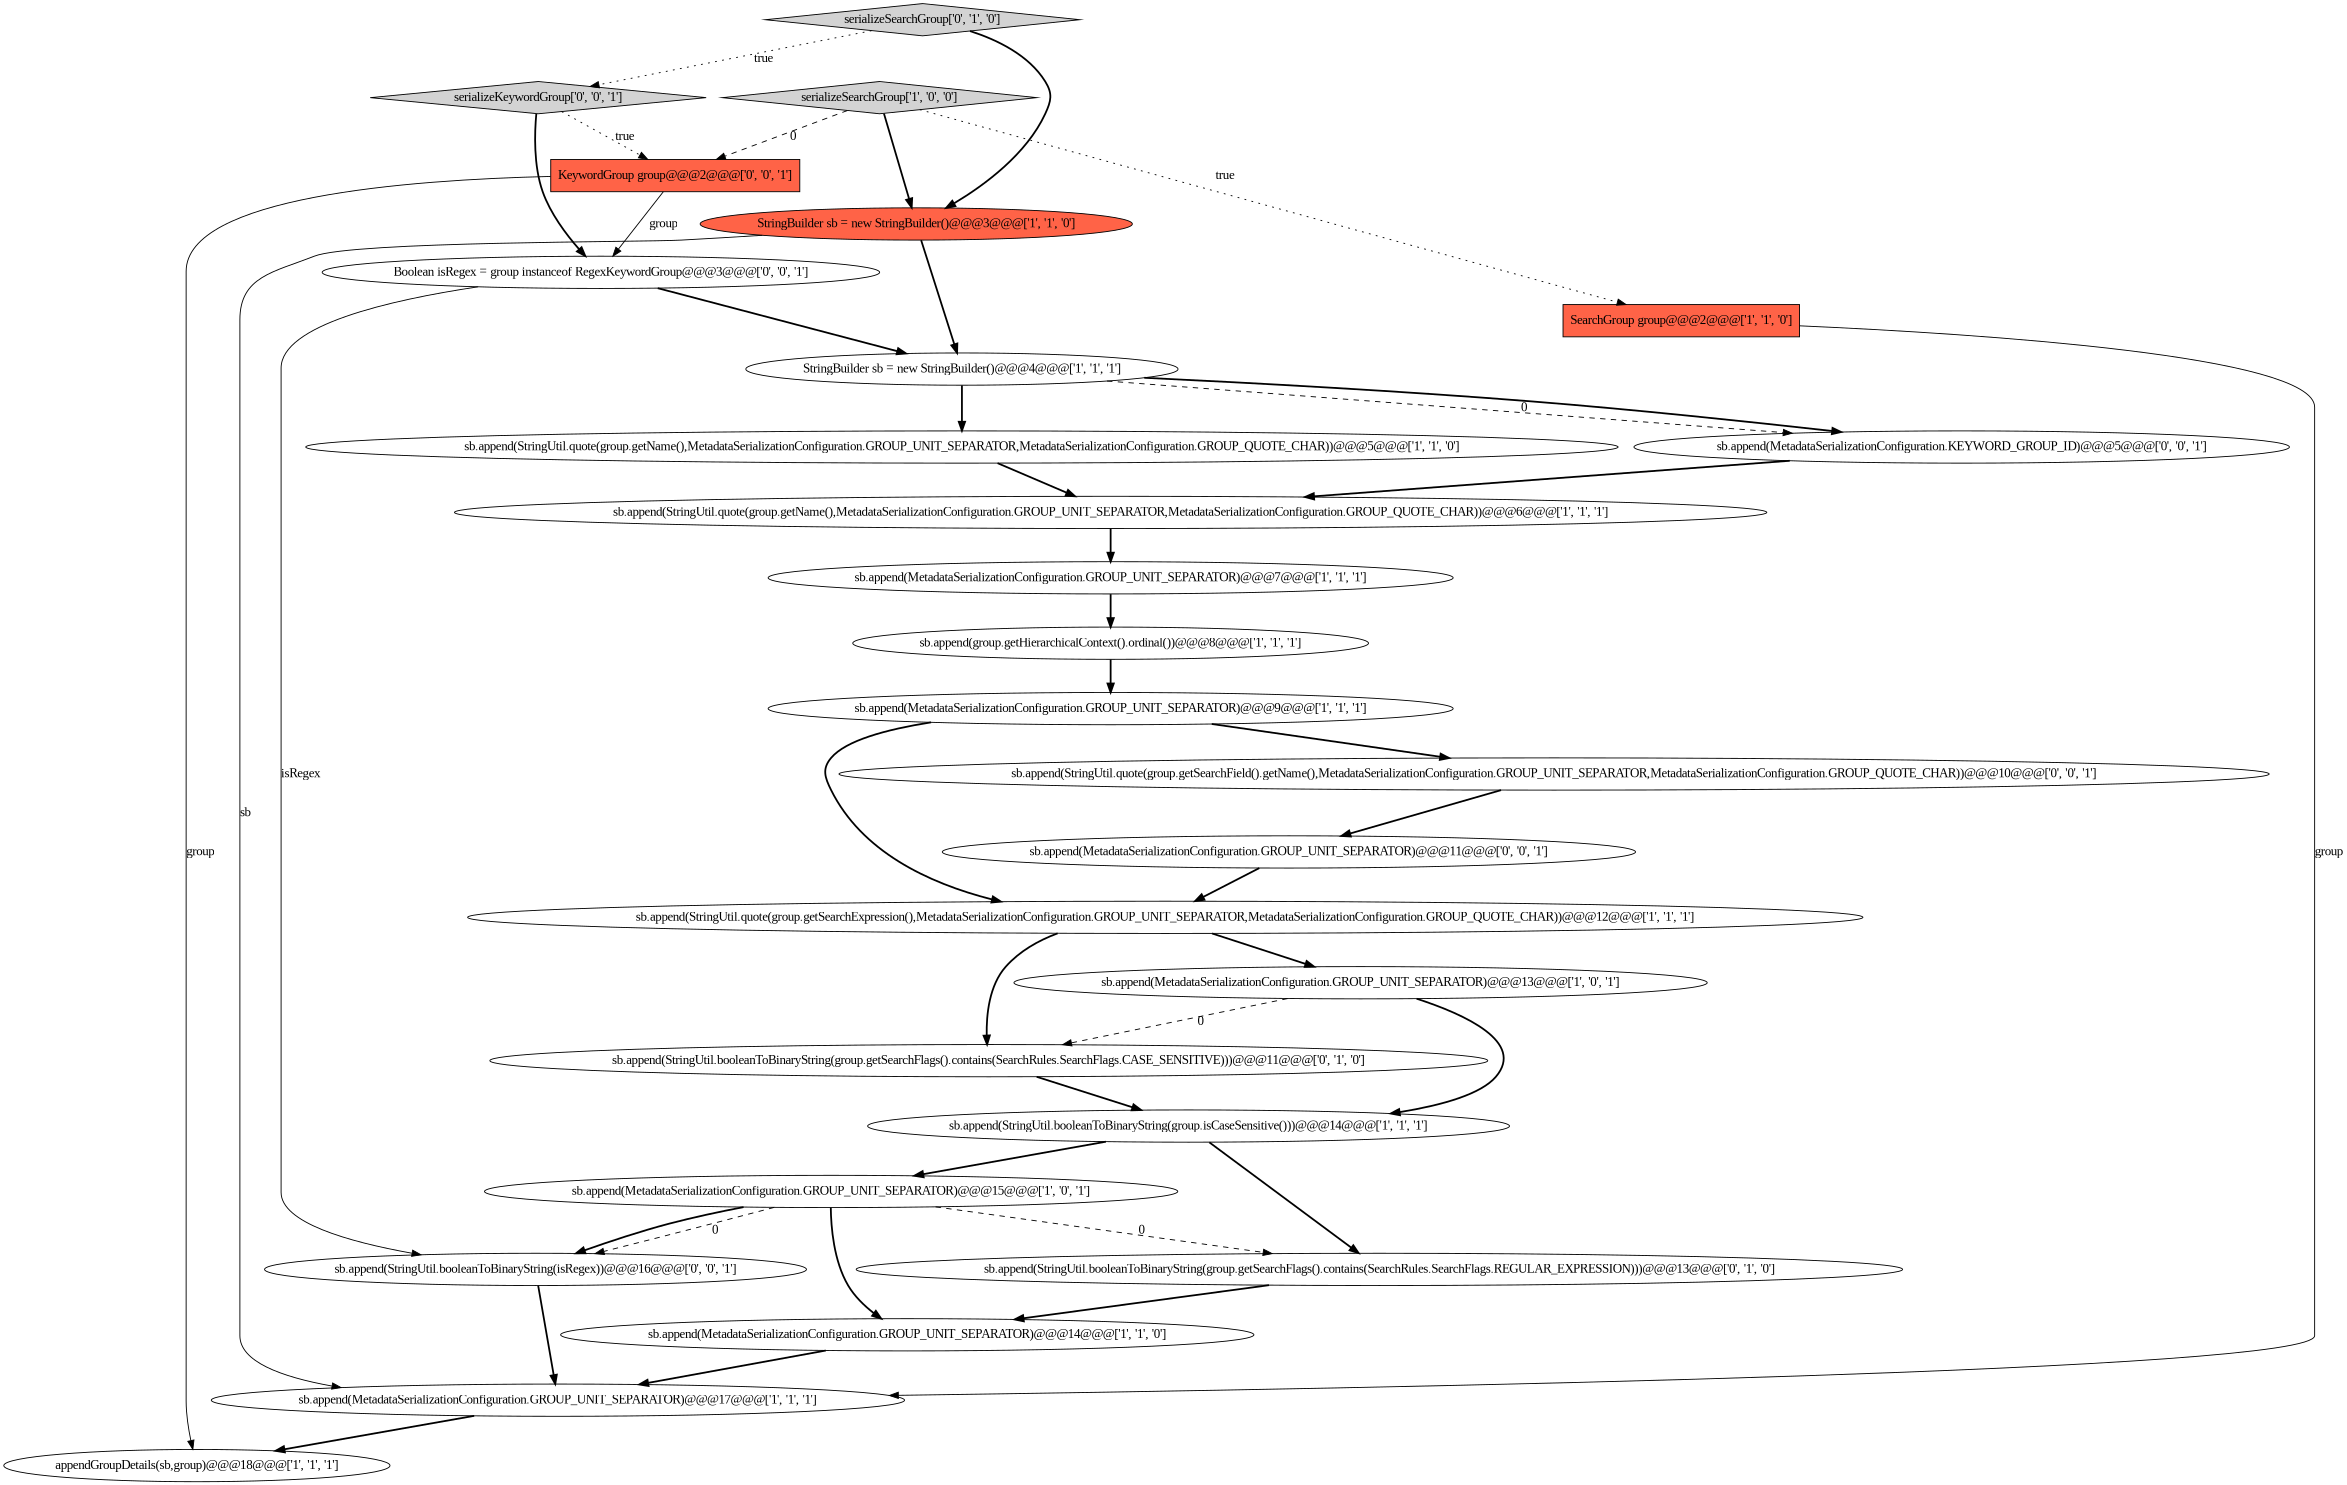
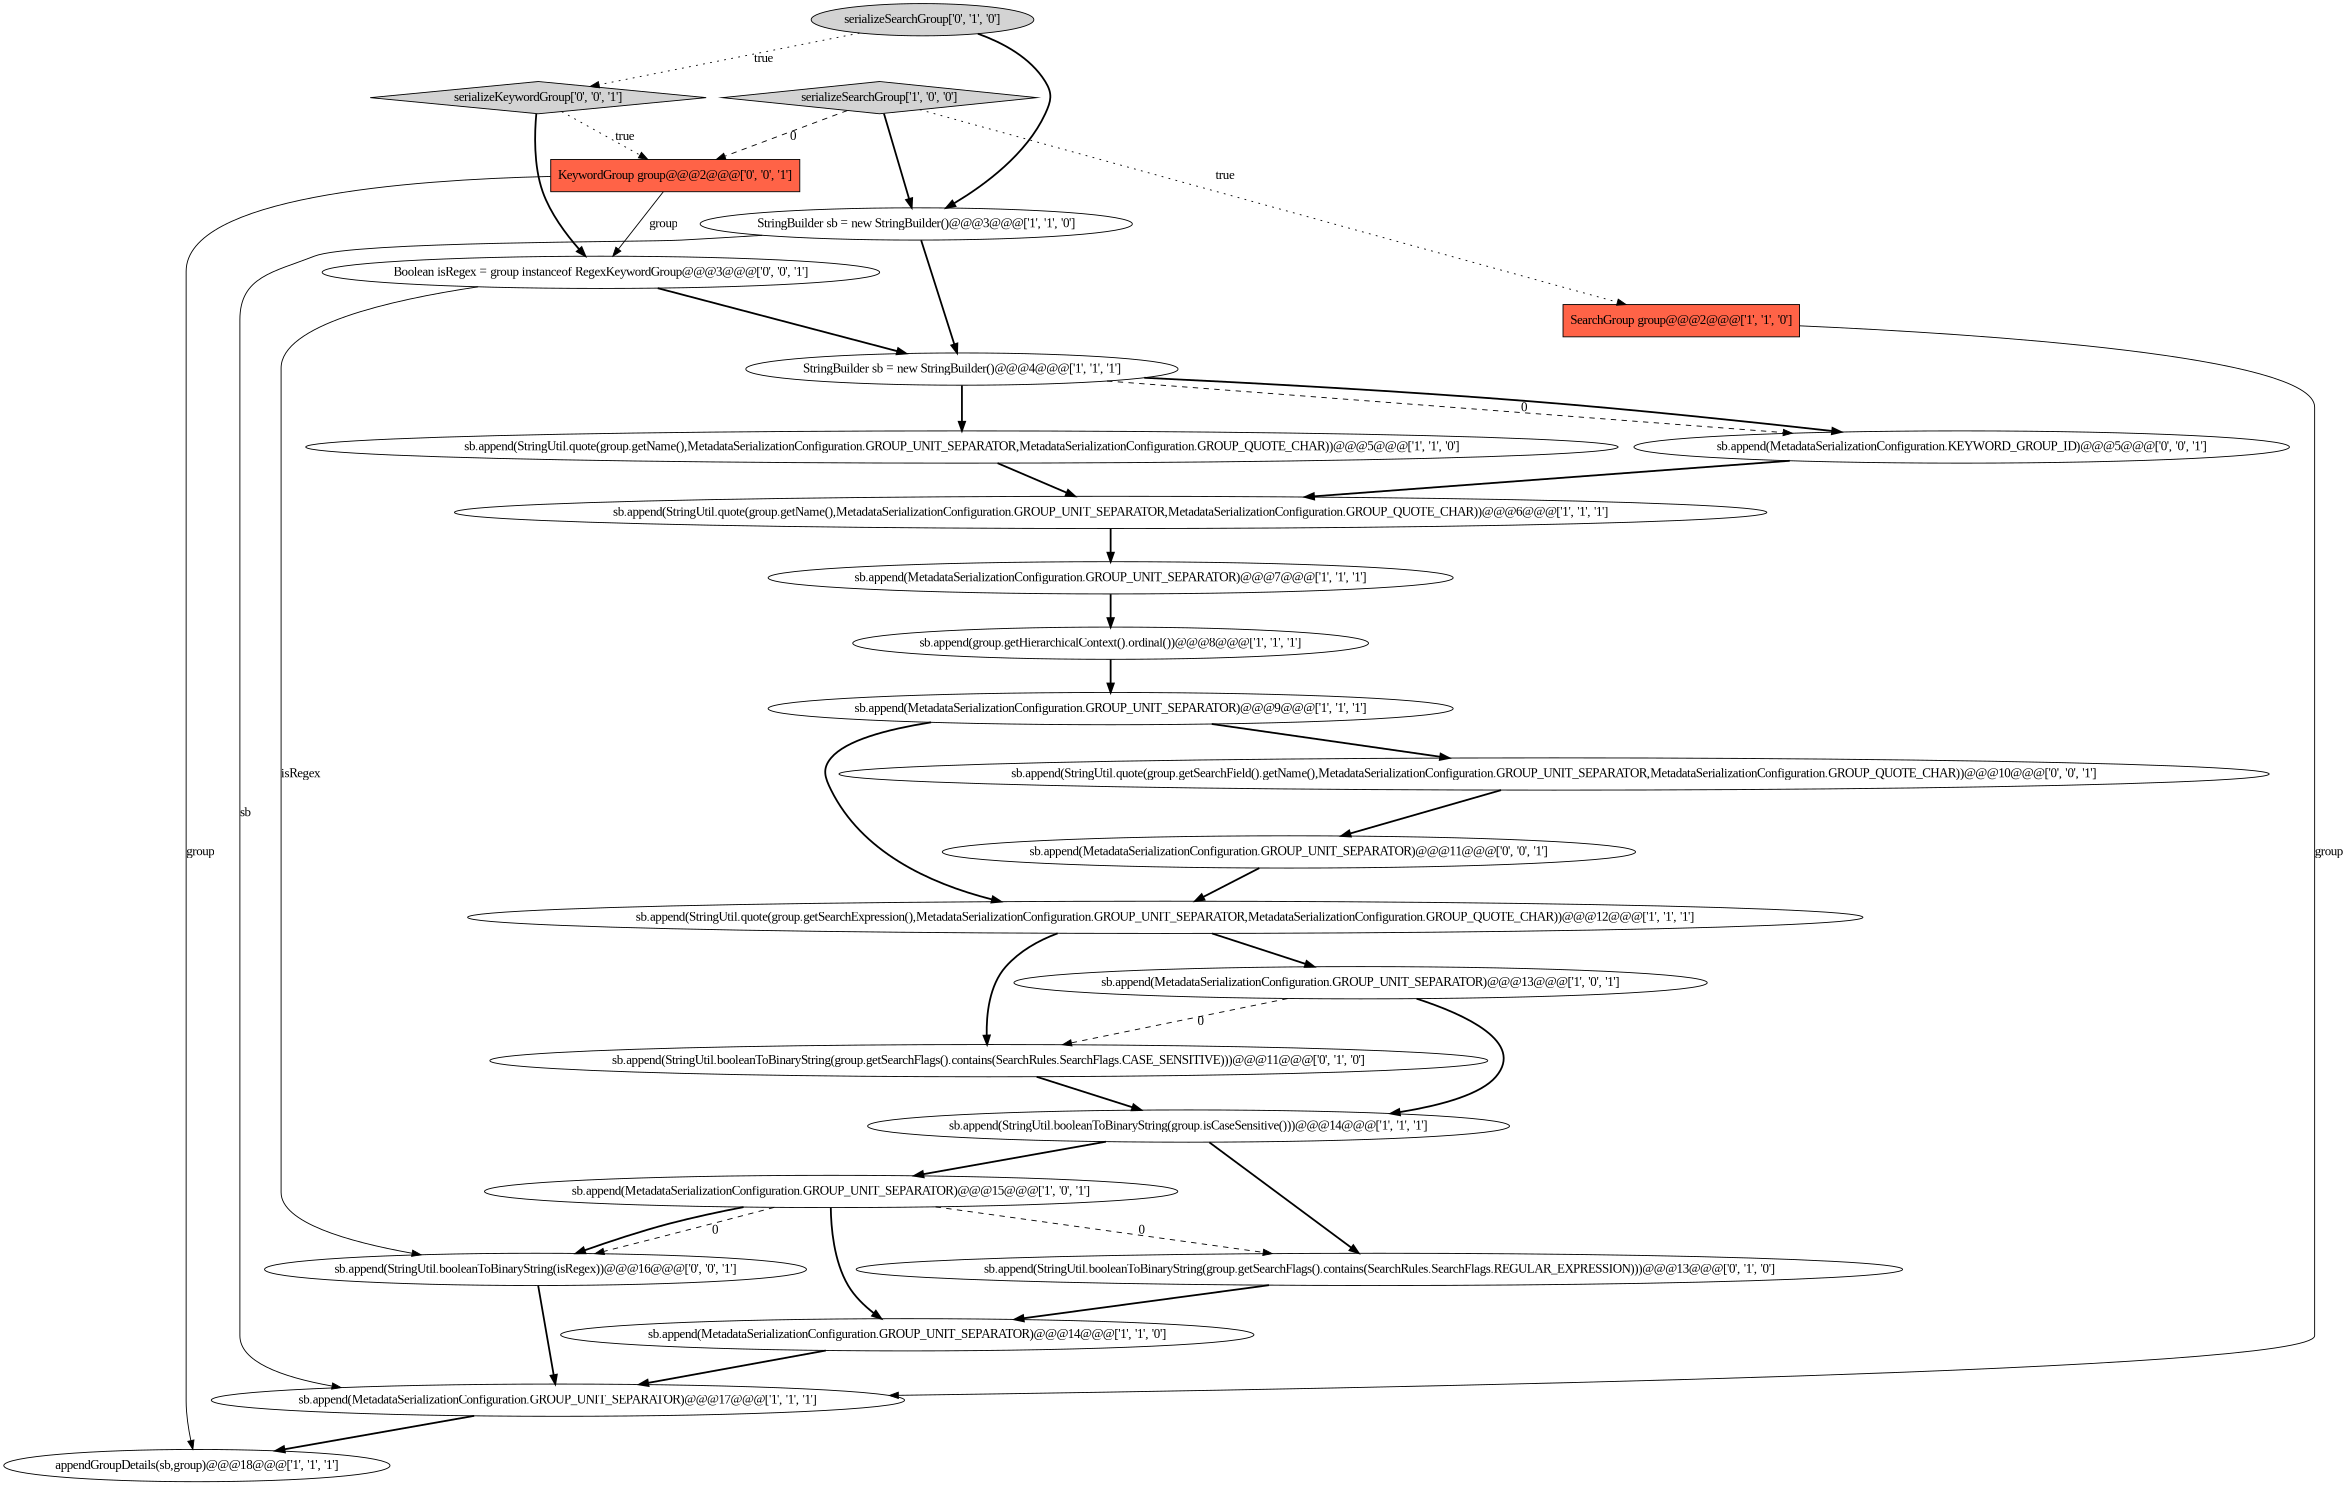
node "serializeSearchGroup['0', '1', '0']": shape diamond -> ellipse
node "StringBuilder sb = new StringBuilder()@@@3@@@['1', '1', '0']": fillcolor tomato -> white
